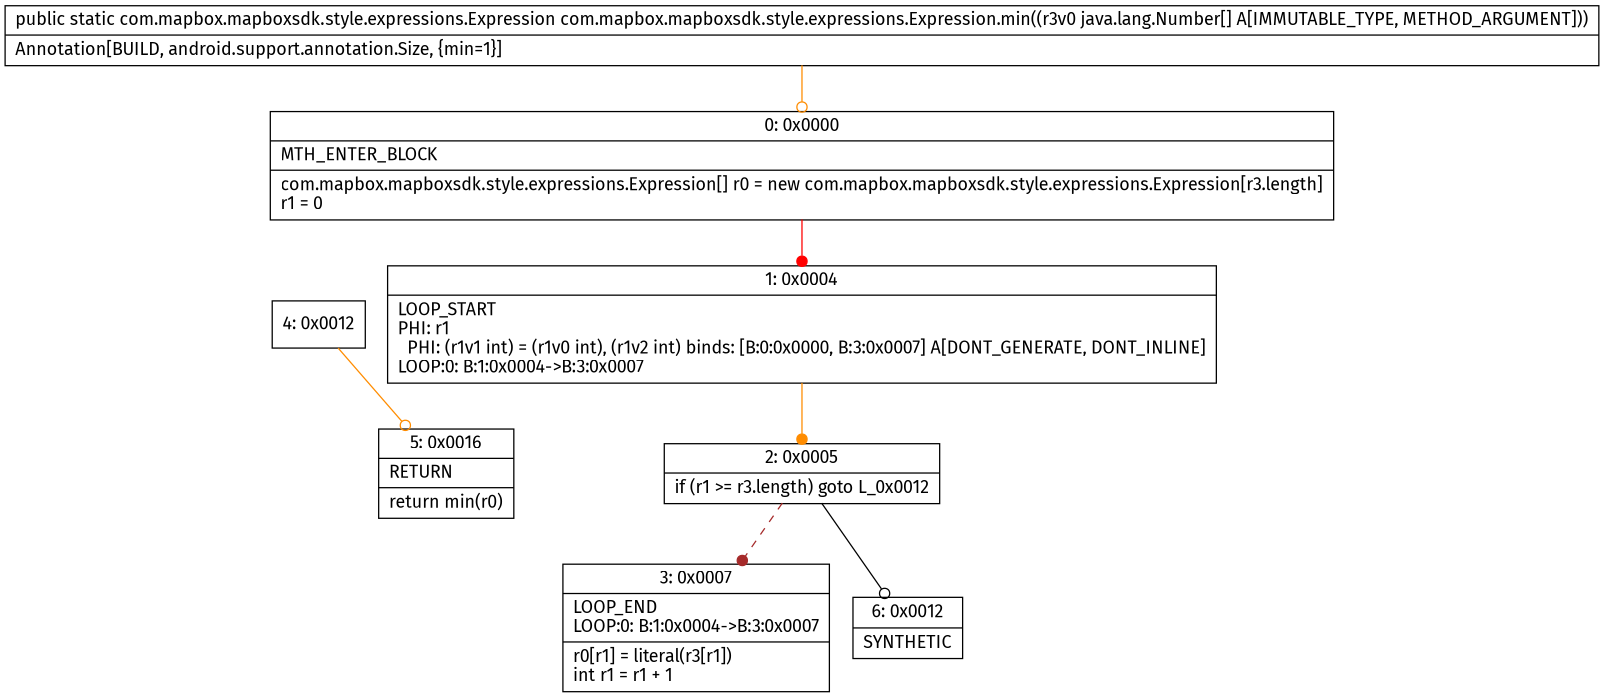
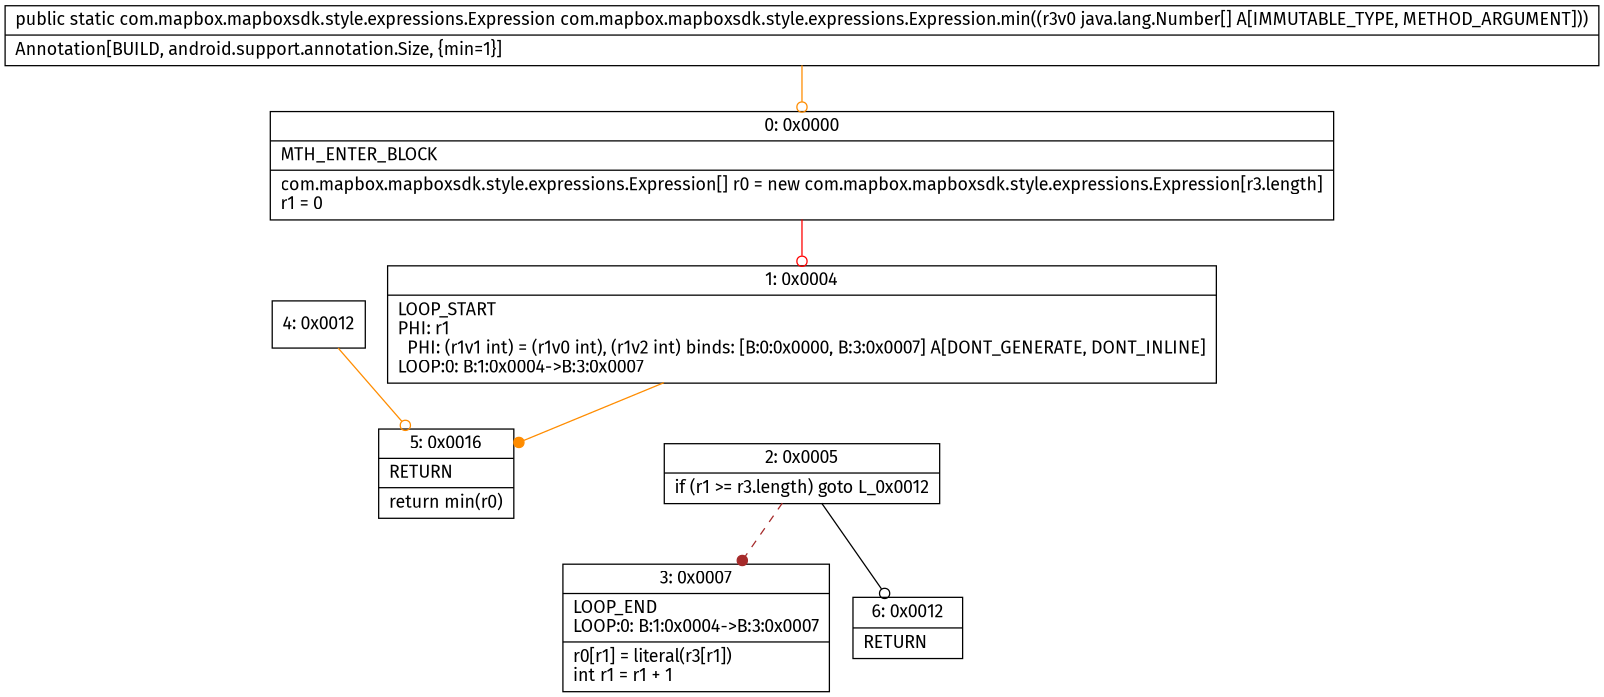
edge "0: 0x0000" -> "1: 0x0004": arrowhead dot -> odot
edge "1: 0x0004" -> "2: 0x0005": now "1: 0x0004" -> "5: 0x0016"
node "6: 0x0012": text "SYNTHETIC" -> "RETURN"
